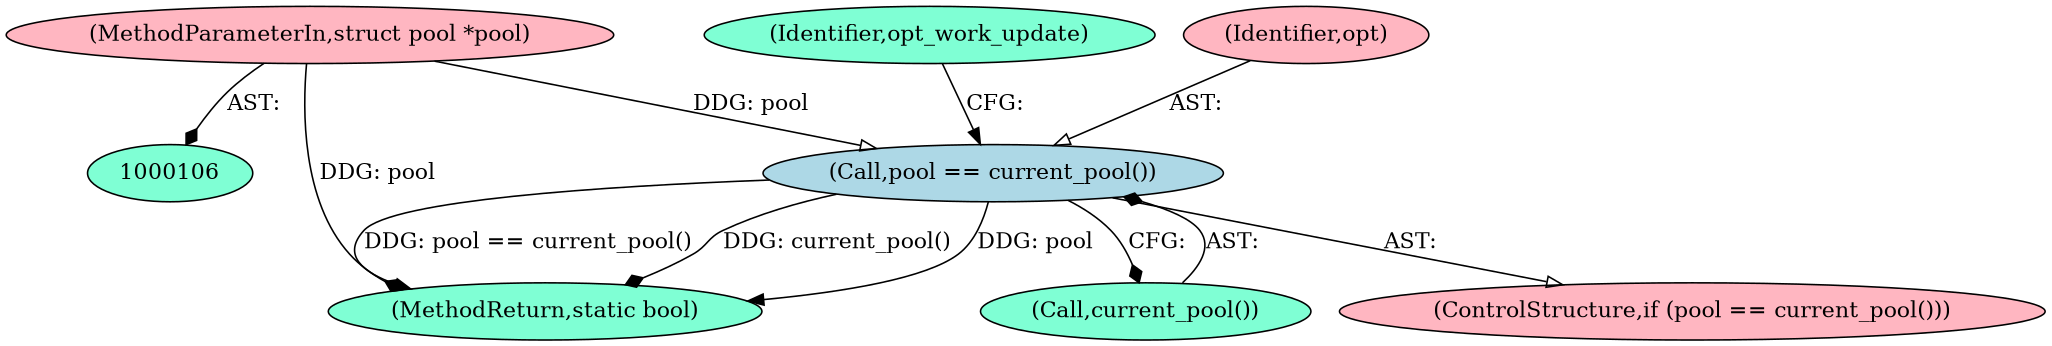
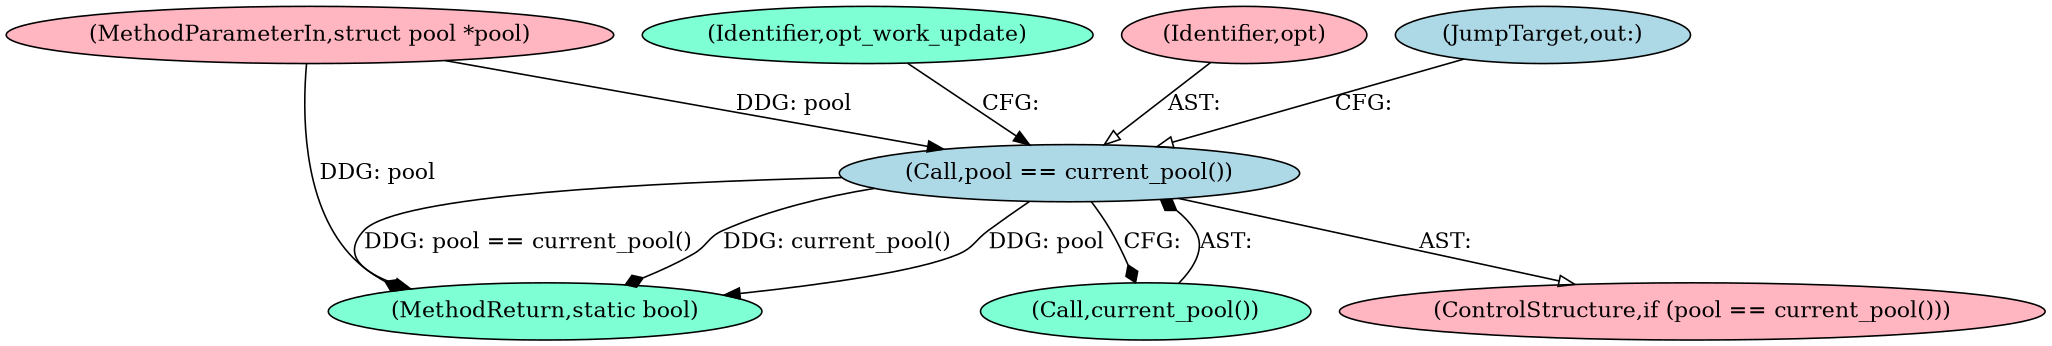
node "(JumpTarget,out:)": added
edge "(MethodParameterIn,struct pool *pool)" -> "(Call,pool == current_pool())": arrowhead onormal -> normal
node "1000106": removed
